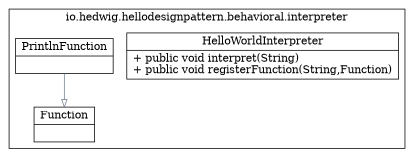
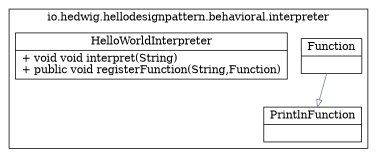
node "HelloWorldInterpreter": text "+ public void interpret(String)" -> "+ void void interpret(String)"
edge "PrintlnFunction" -> "Function": reversed
